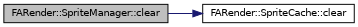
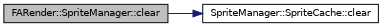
node "FARender::SpriteCache::clear": label "FARender::SpriteCache::clear" -> "SpriteManager::SpriteCache::clear"
